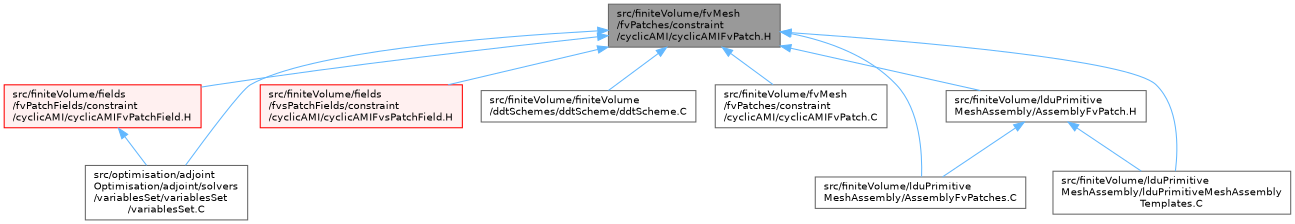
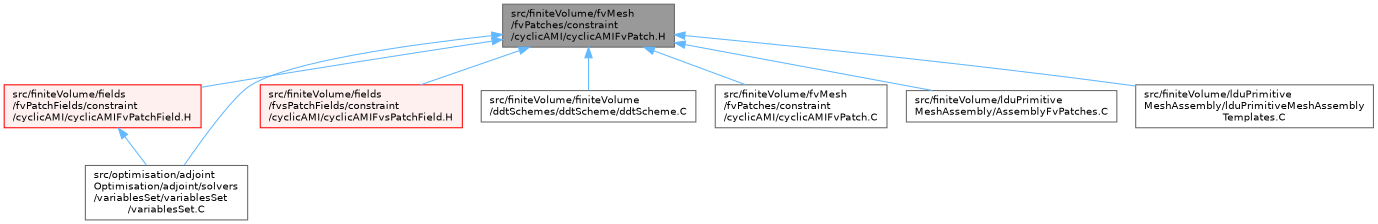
node "src/finiteVolume/lduPrimitive MeshAssembly/AssemblyFvPatch.H": removed
